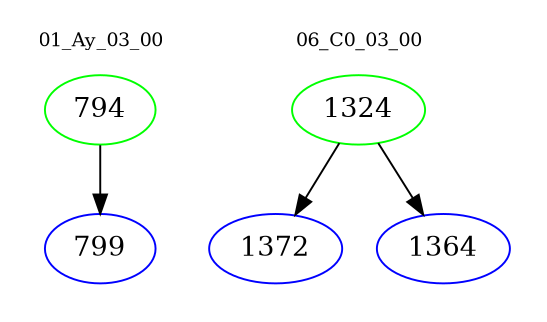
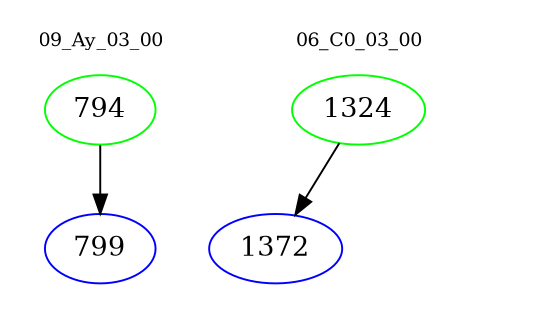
cluster "01_Ay_03_00": label "01_Ay_03_00" -> "09_Ay_03_00"
node "1364": removed
